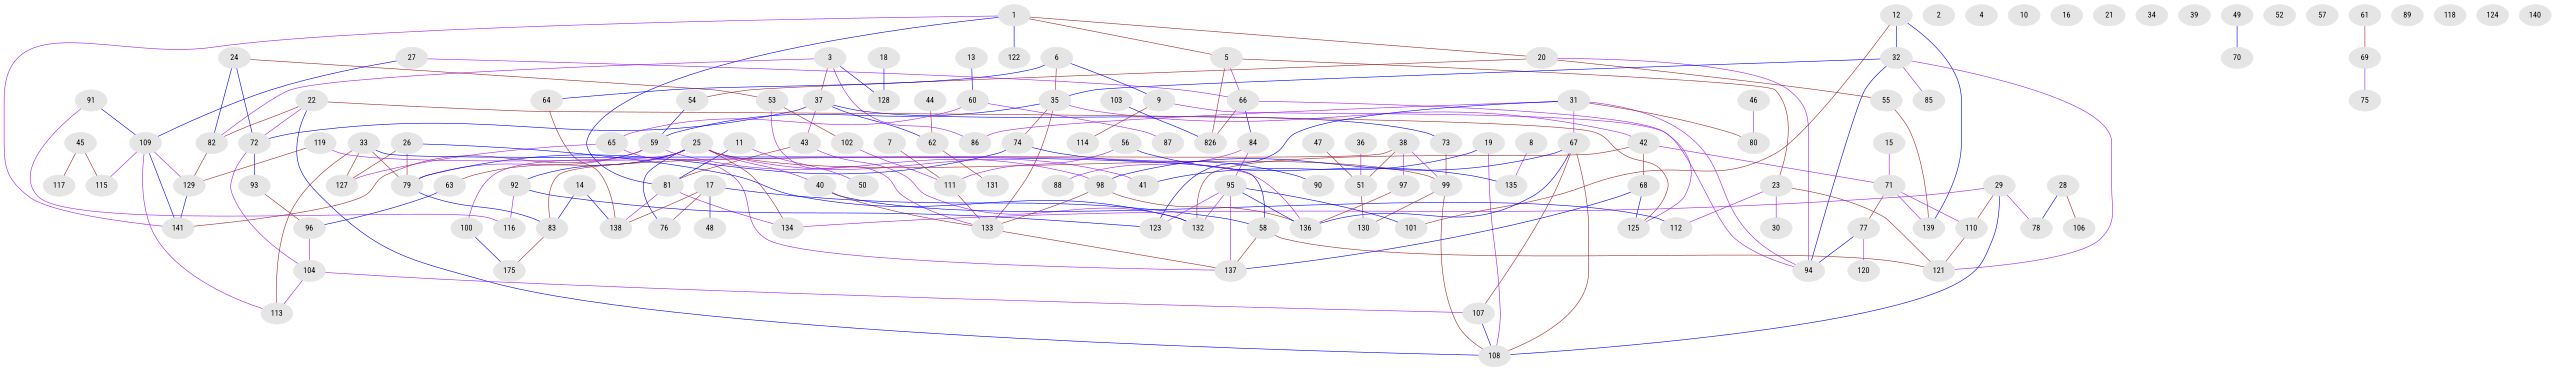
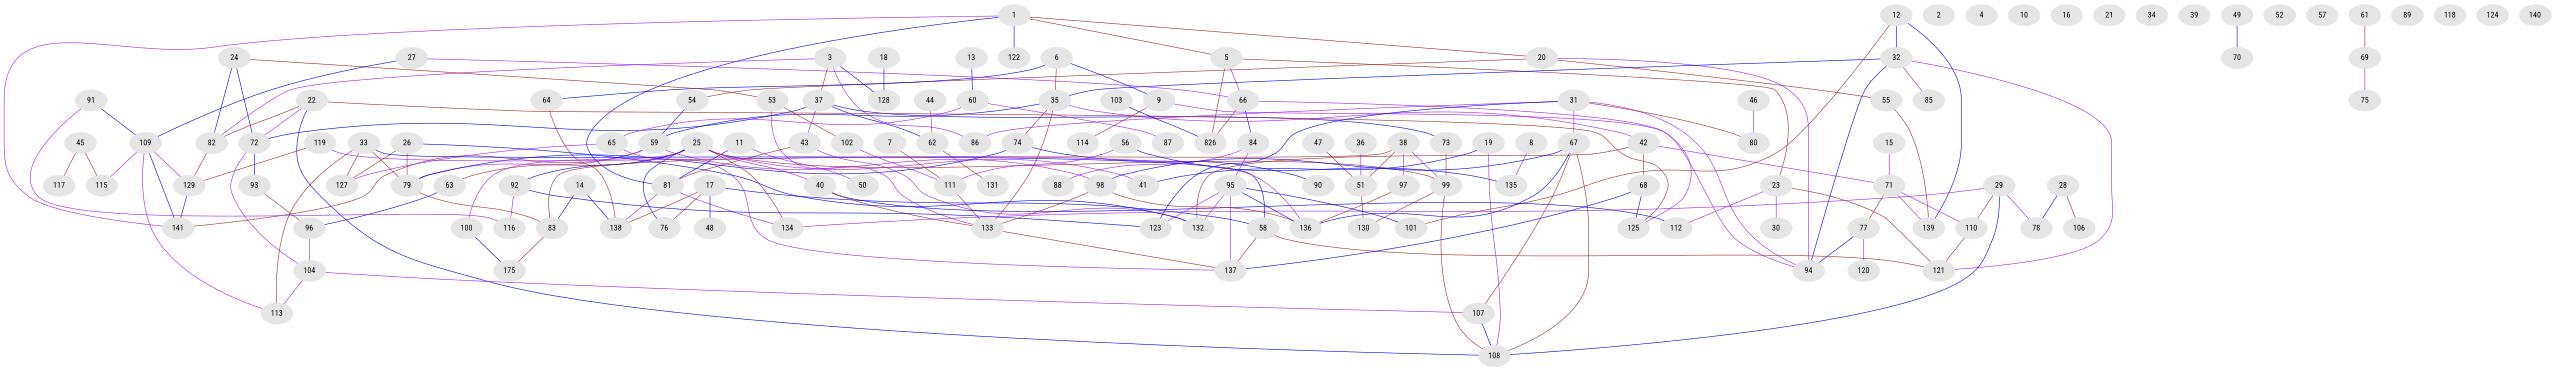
edge "79" -- "83": color blue -> brown
